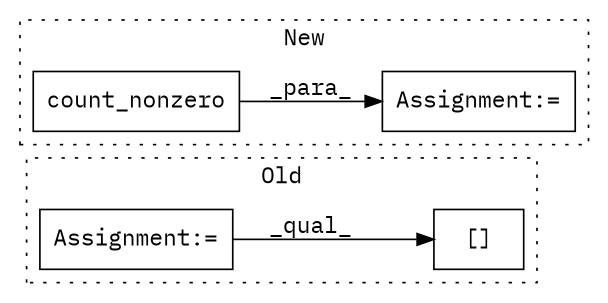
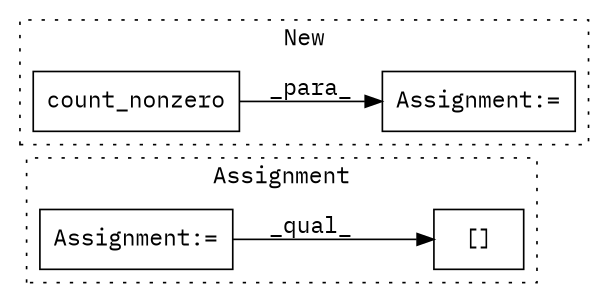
cluster "Old": label "Old" -> "Assignment"
